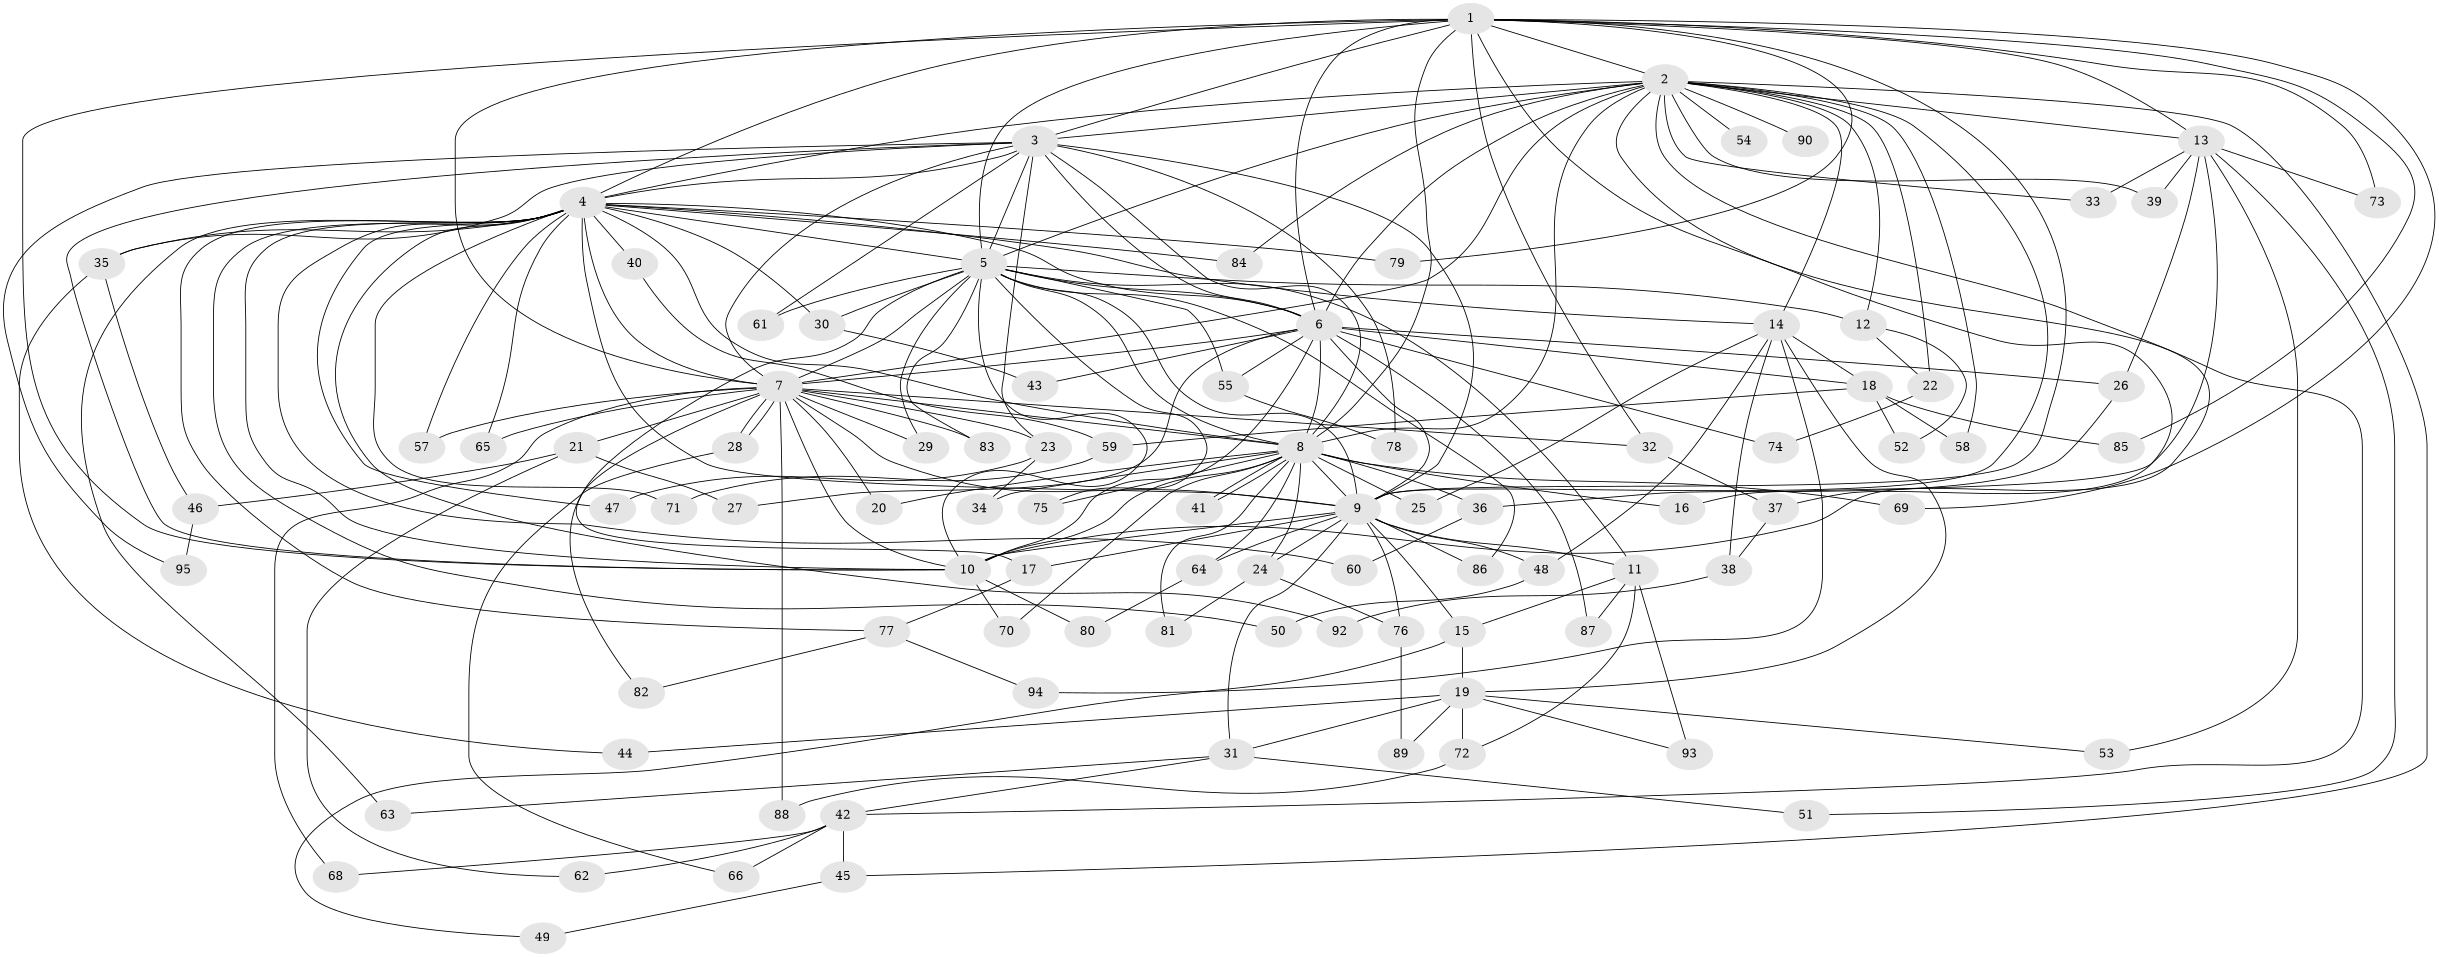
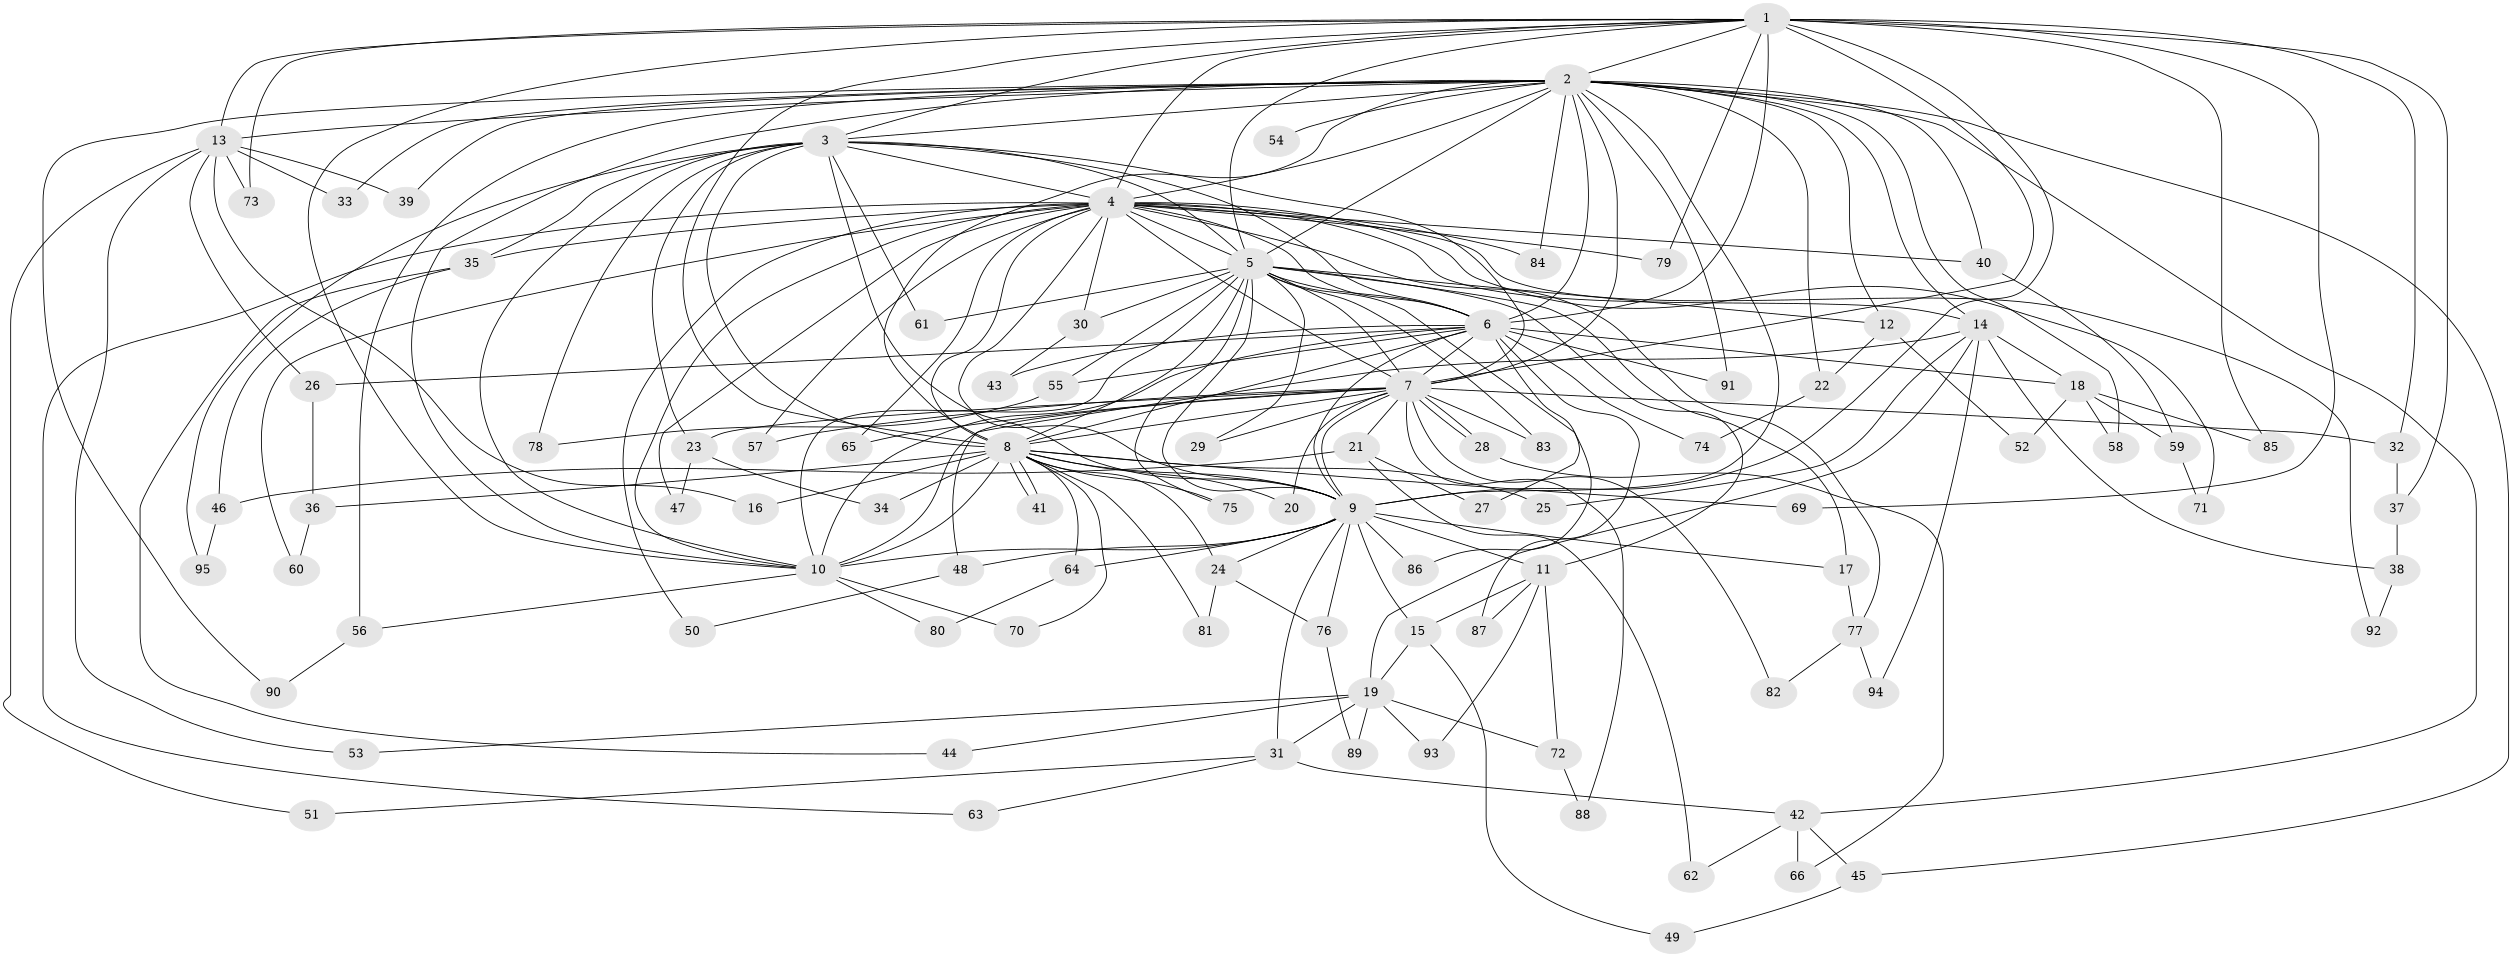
edge "2" -- "40": added
node "91": added
node "56": added
node "68": removed
